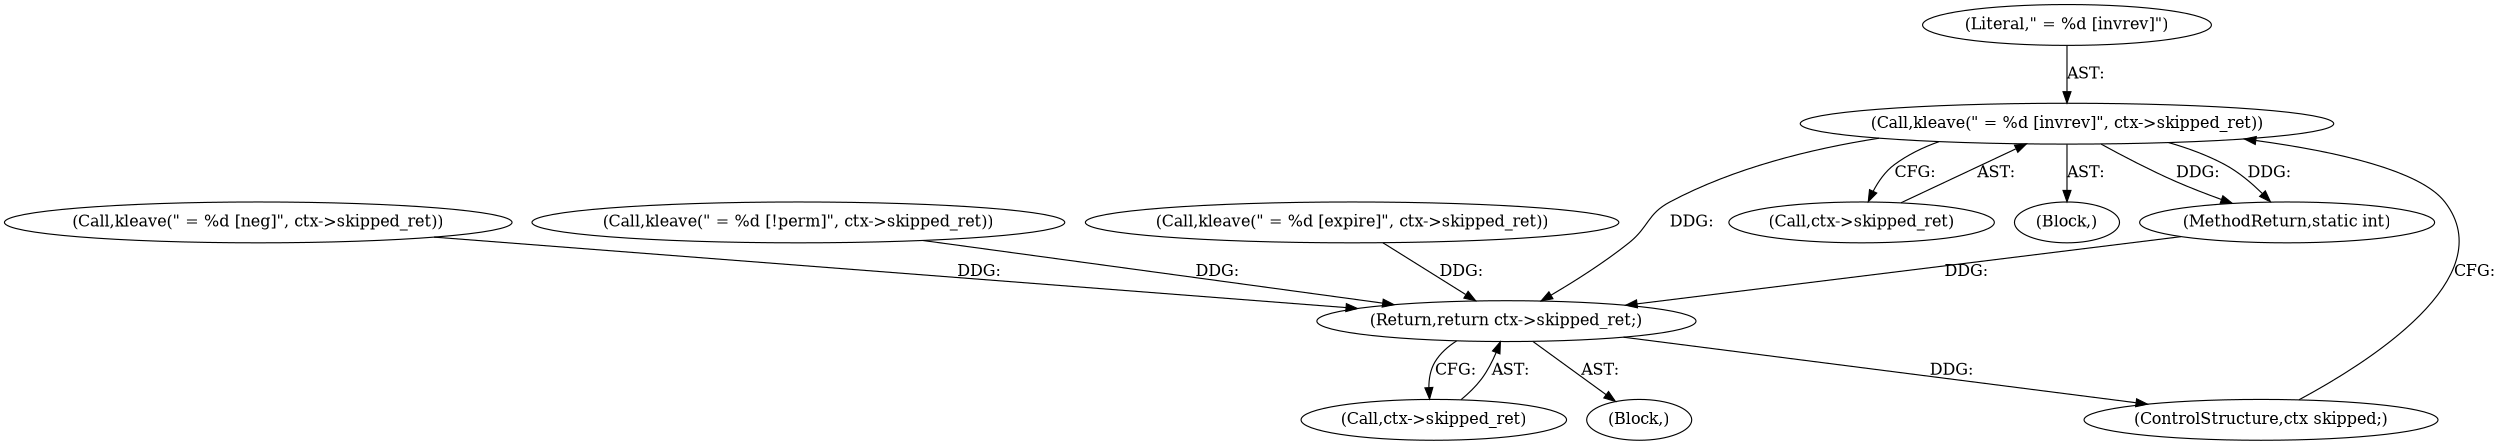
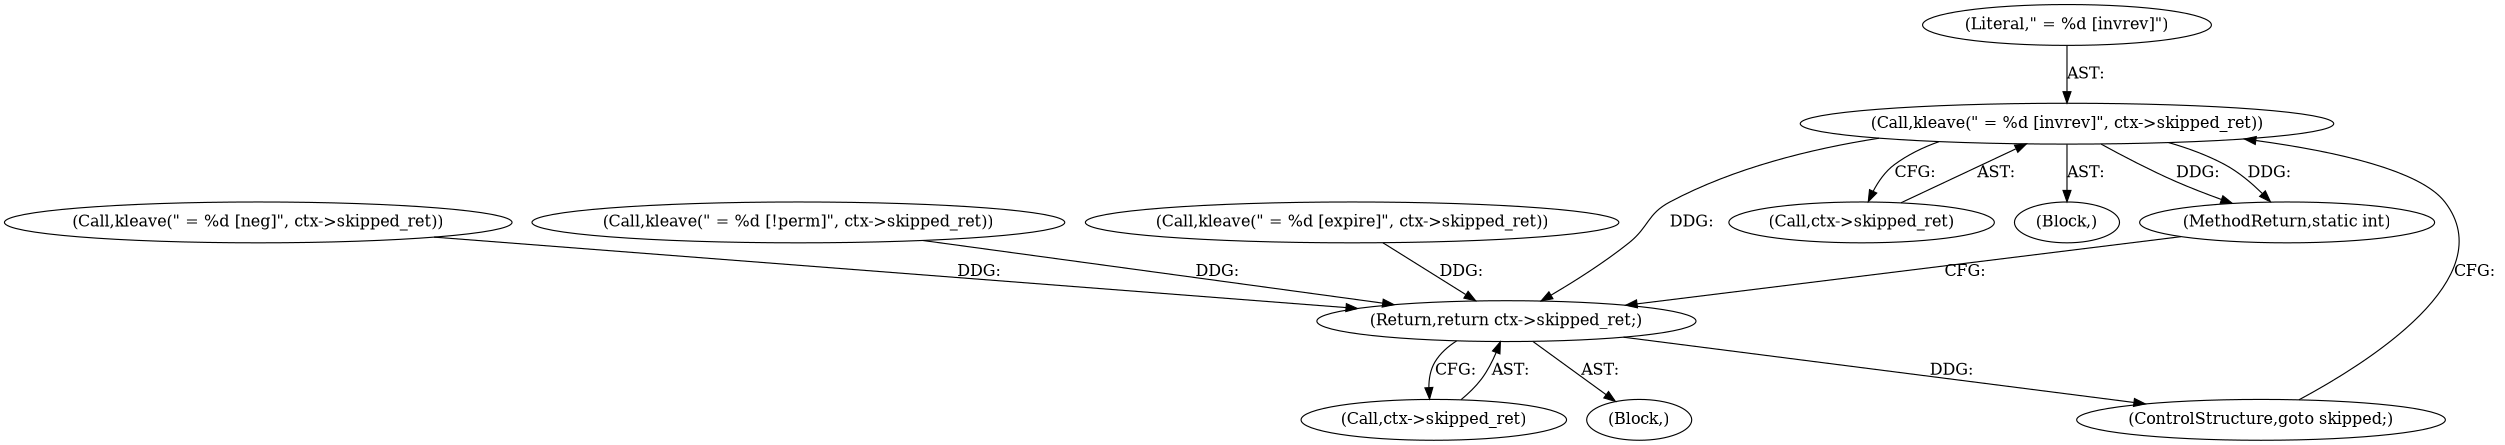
edge "(MethodReturn,static int)" -> "(Return,return ctx->skipped_ret;)": label "DDG: " -> "CFG: "
node "(ControlStructure,ctx skipped;)": label "(ControlStructure,ctx skipped;)" -> "(ControlStructure,goto skipped;)"
